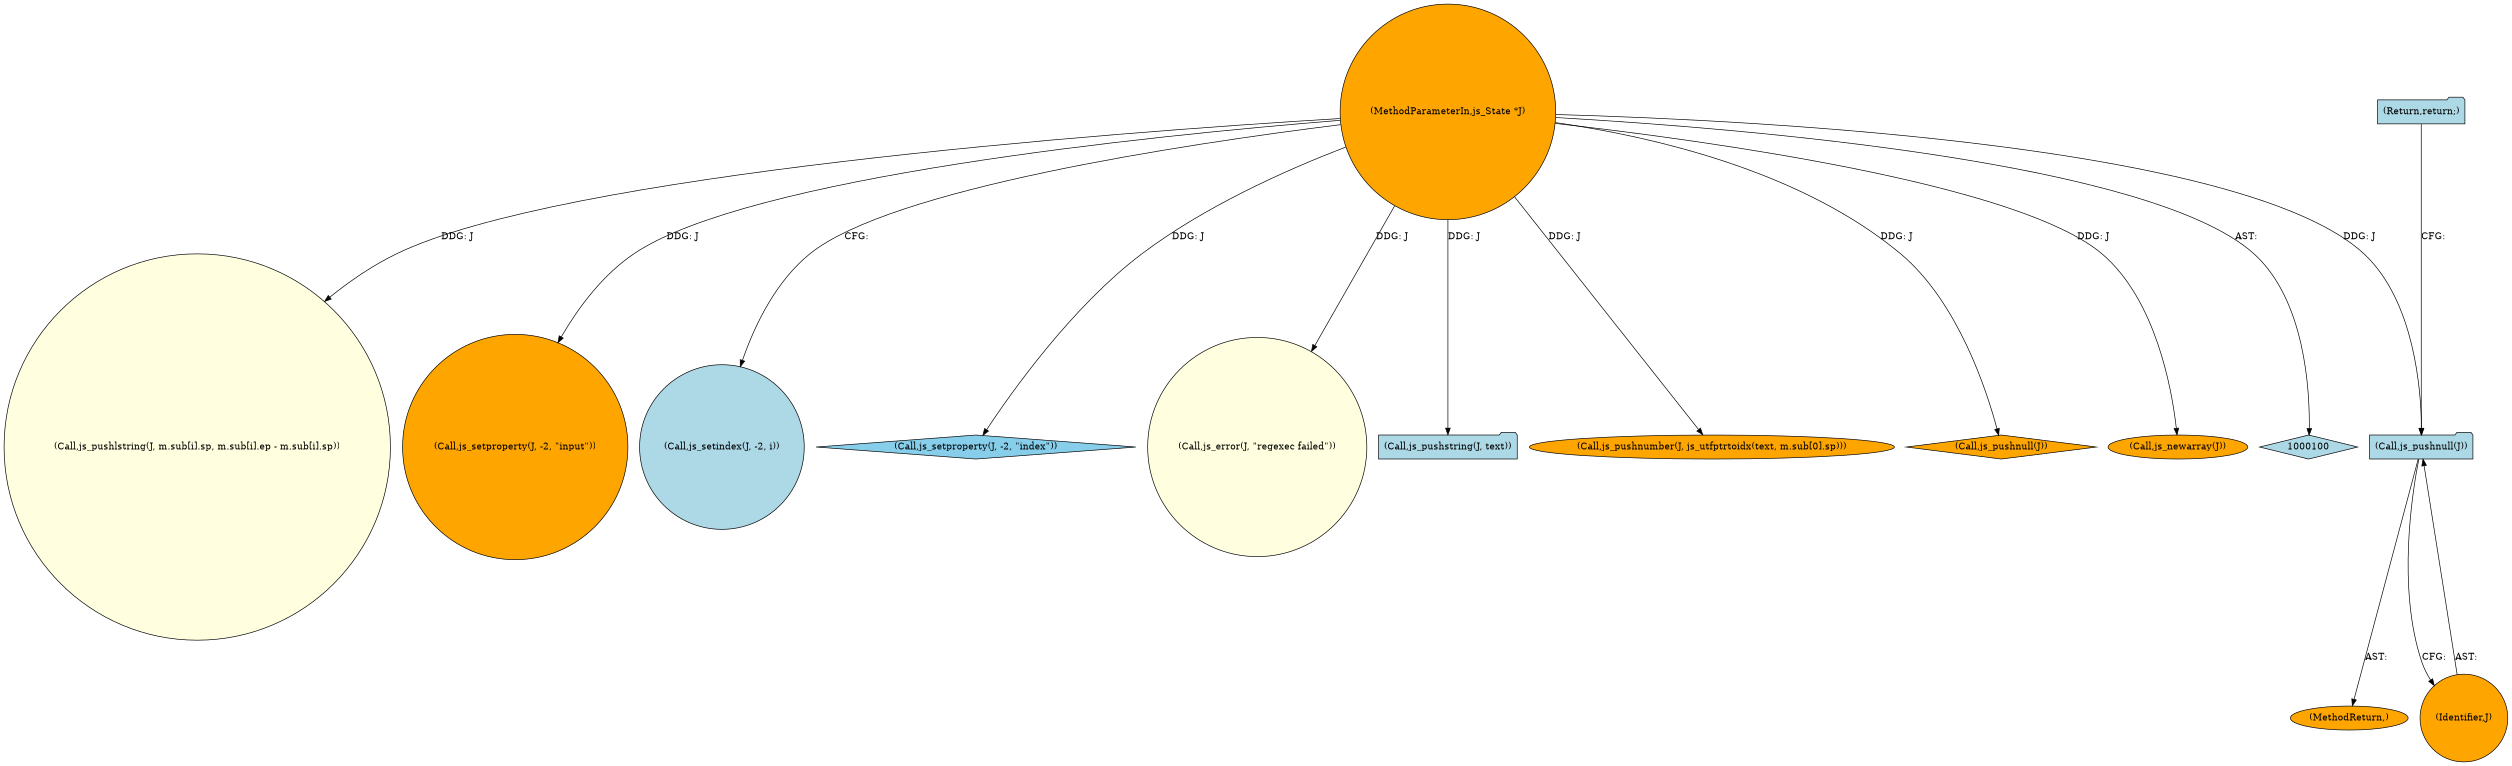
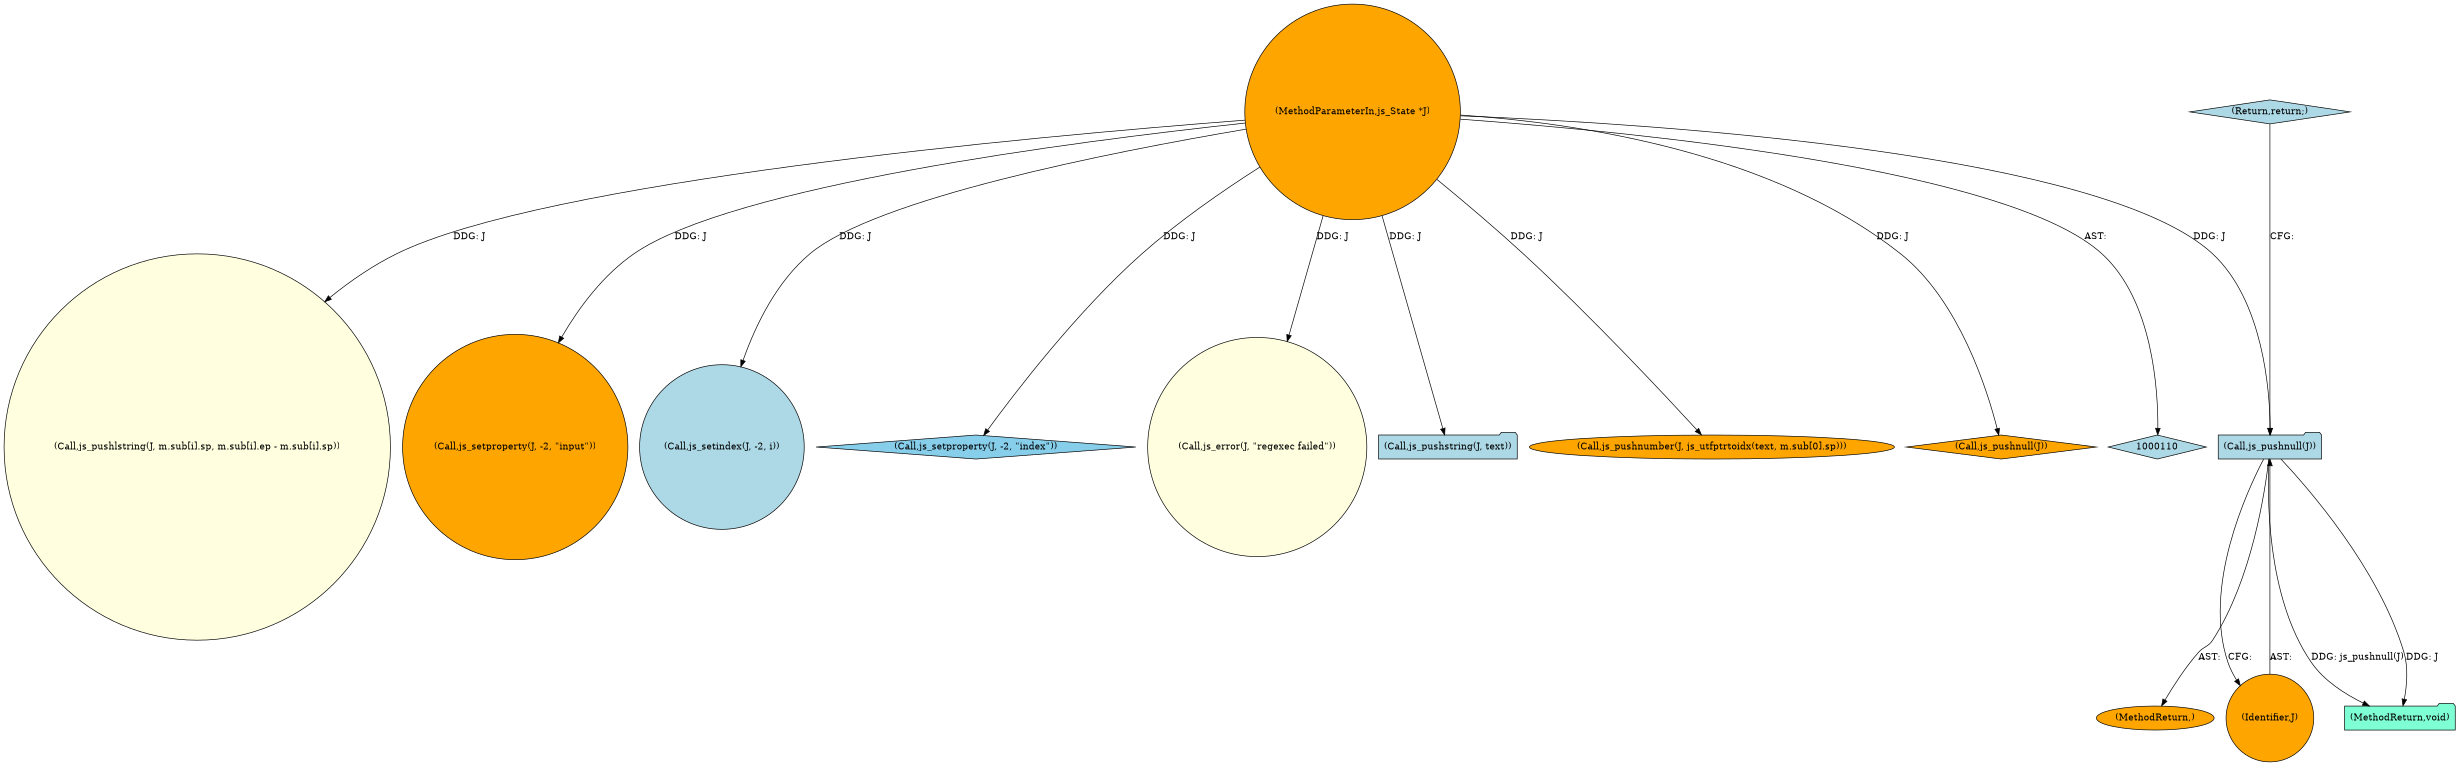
node "(Return,return;)": shape folder -> diamond
edge "(MethodParameterIn,js_State *J)" -> "(Call,js_setindex(J, -2, i))": label "CFG: " -> "DDG: J"
node "(Call,js_newarray(J))": removed
node "1000100": label "1000100" -> "1000110"
node "(MethodReturn,void)": added
